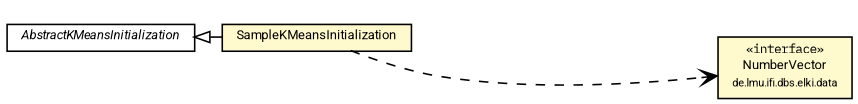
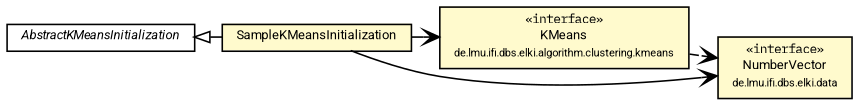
node "KMeans": added
edge "SampleKMeansInitialization" -> "NumberVector": style dashed -> solid
